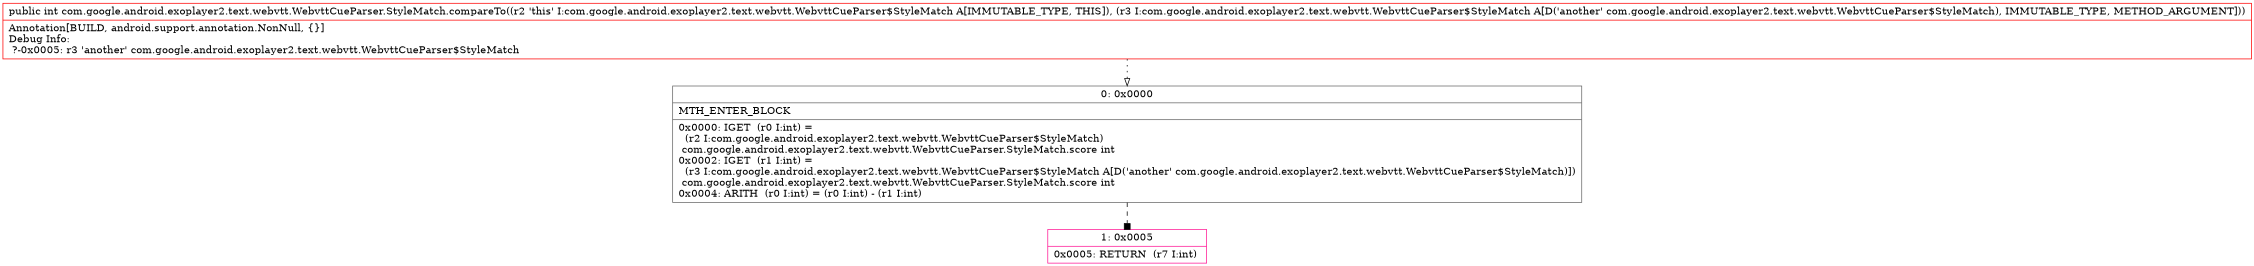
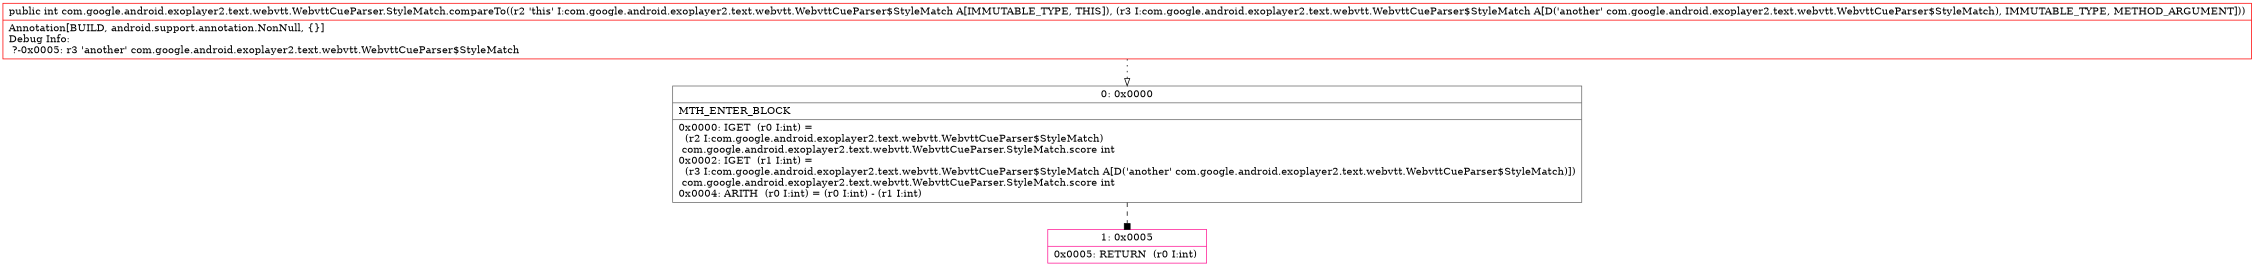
node "1: 0x0005": text "0x0005: RETURN  (r7 I:int)" -> "0x0005: RETURN  (r0 I:int)"
